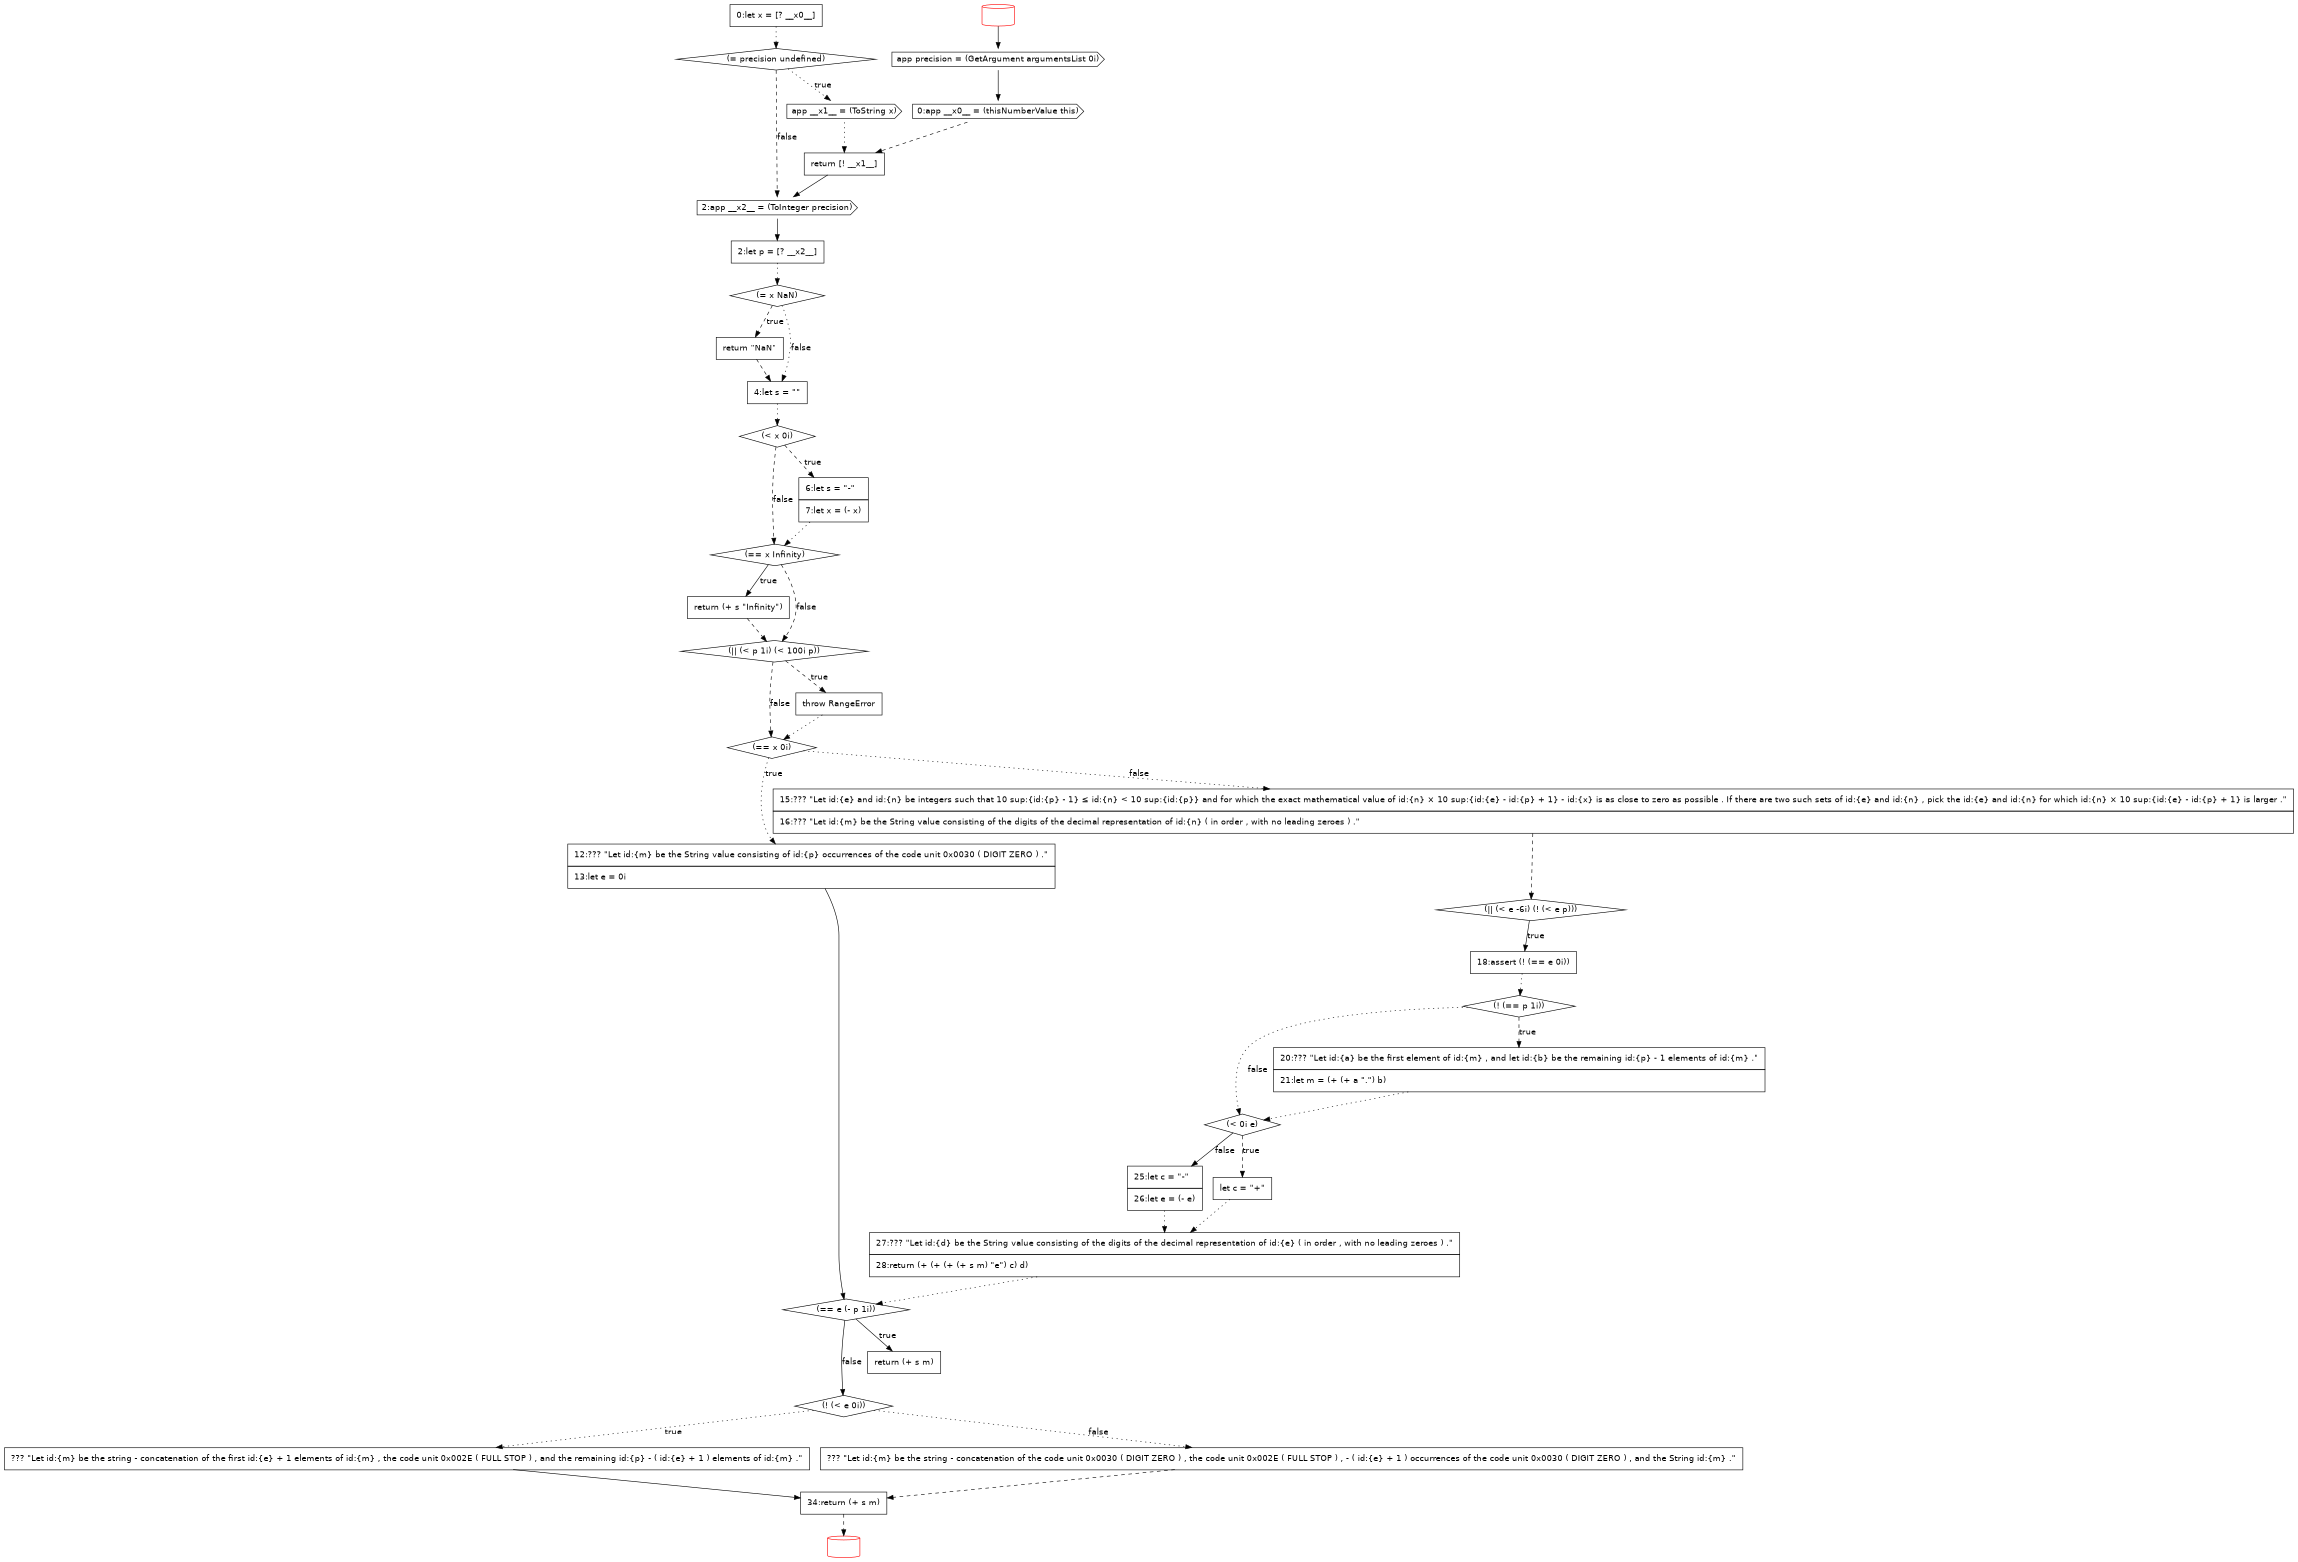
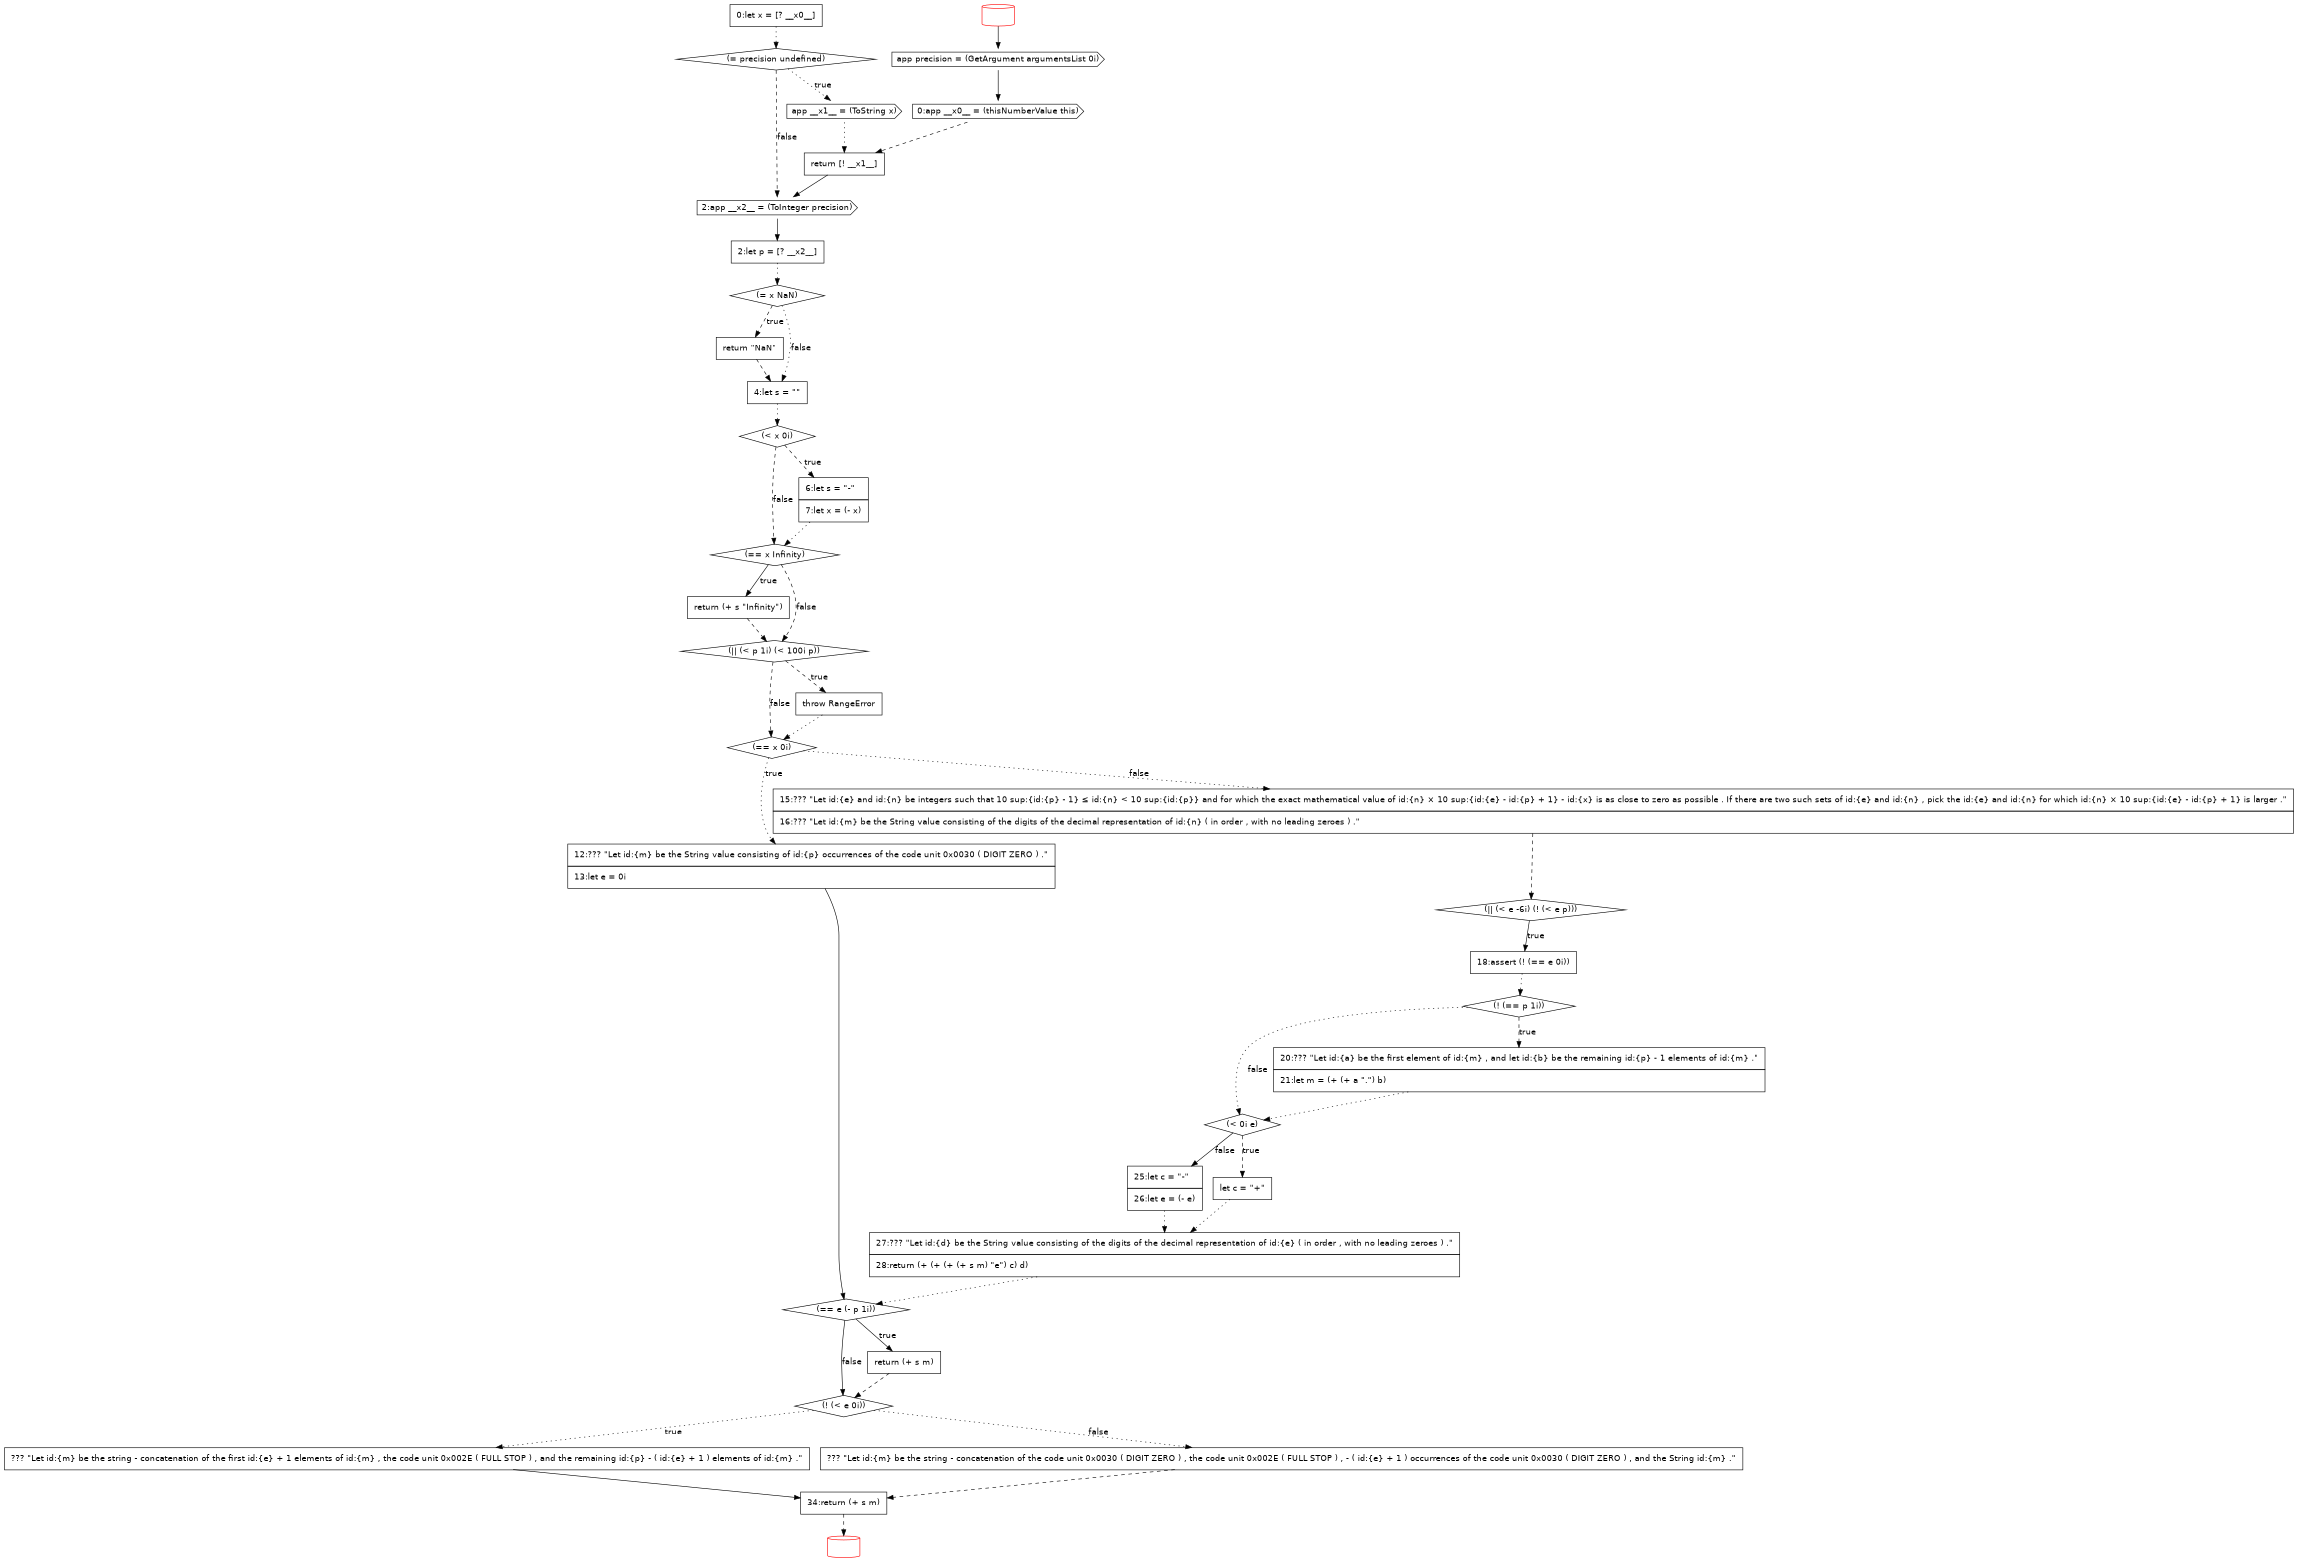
edge "return (+ s m)" -> "(! (< e 0i))": added
